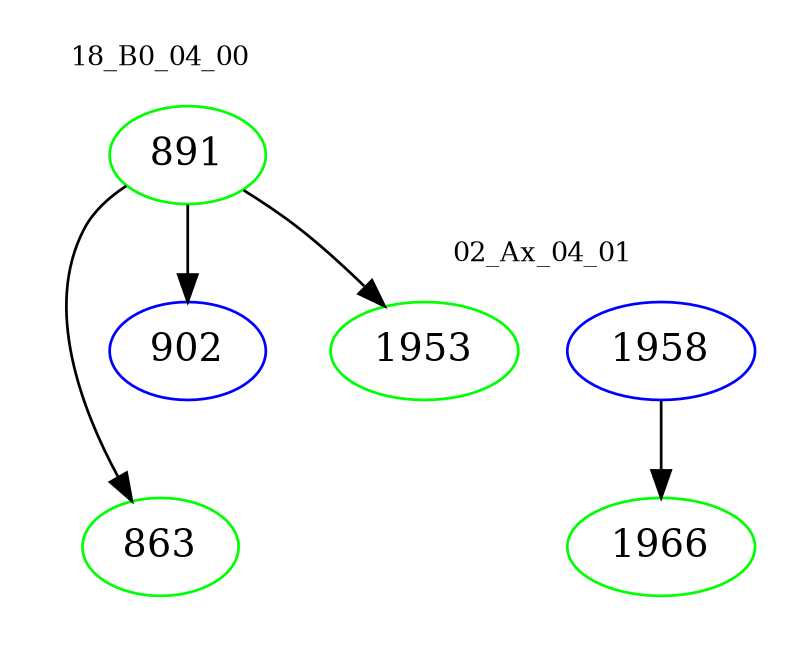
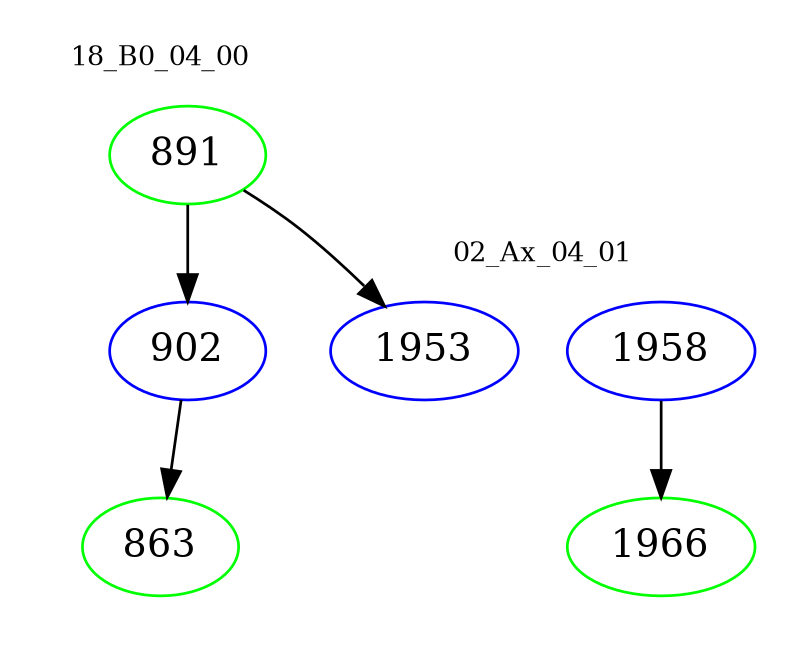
edge "891" -> "863": now "902" -> "863"
node "1953": color green -> blue
